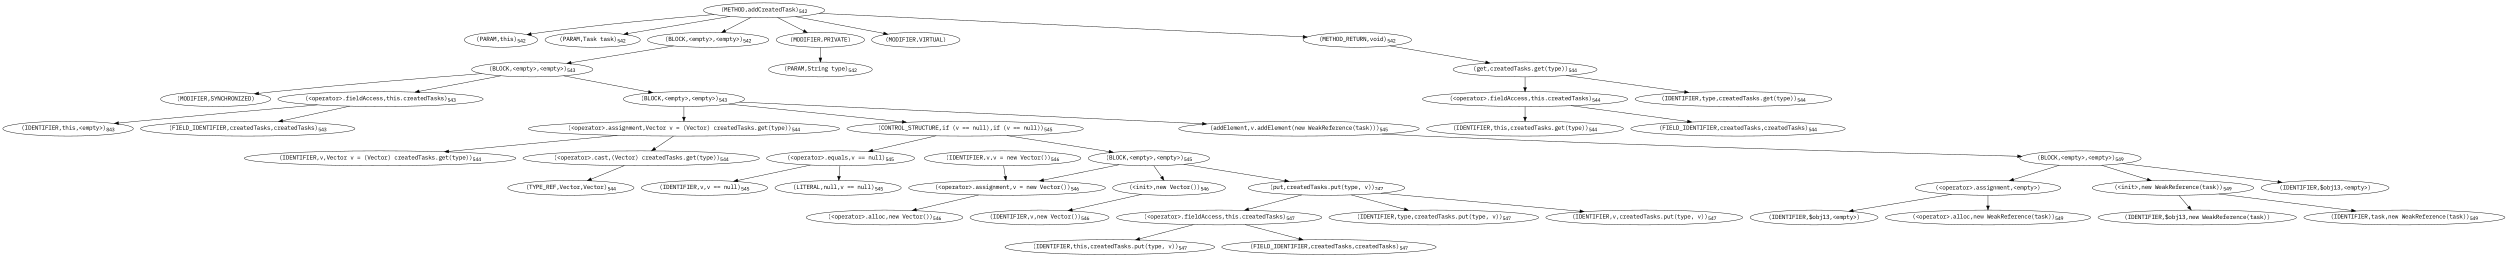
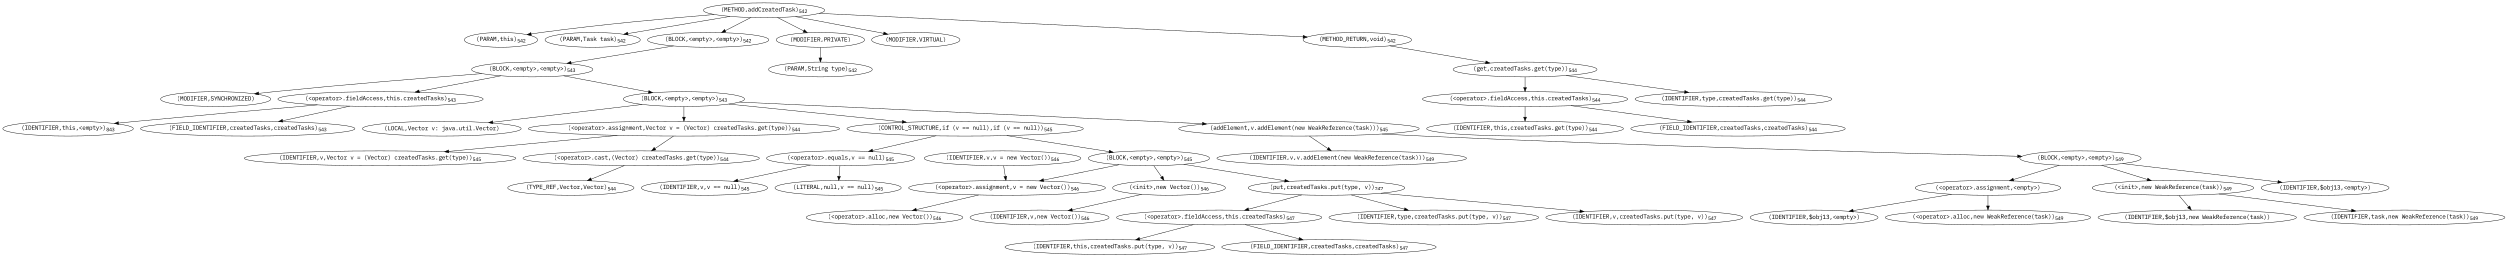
node "(LOCAL,Vector v: java.util.Vector)": added
node "(IDENTIFIER,v,Vector v = (Vector) createdTasks.get(type))": text "544" -> "545"
node "(IDENTIFIER,v,v.addElement(new WeakReference(task)))": added
